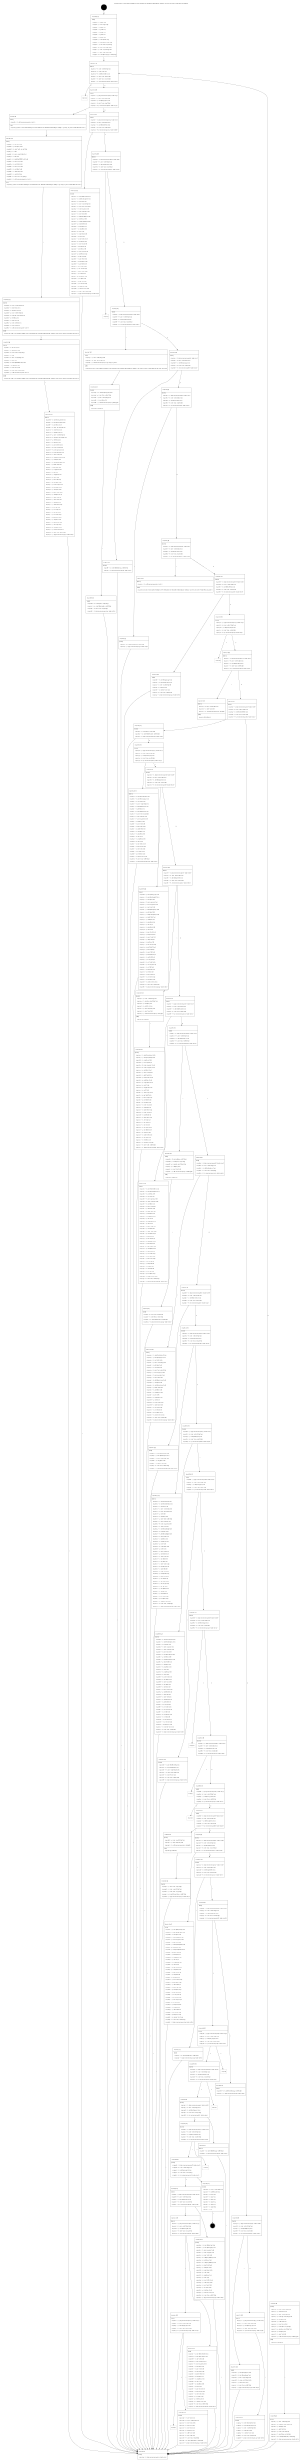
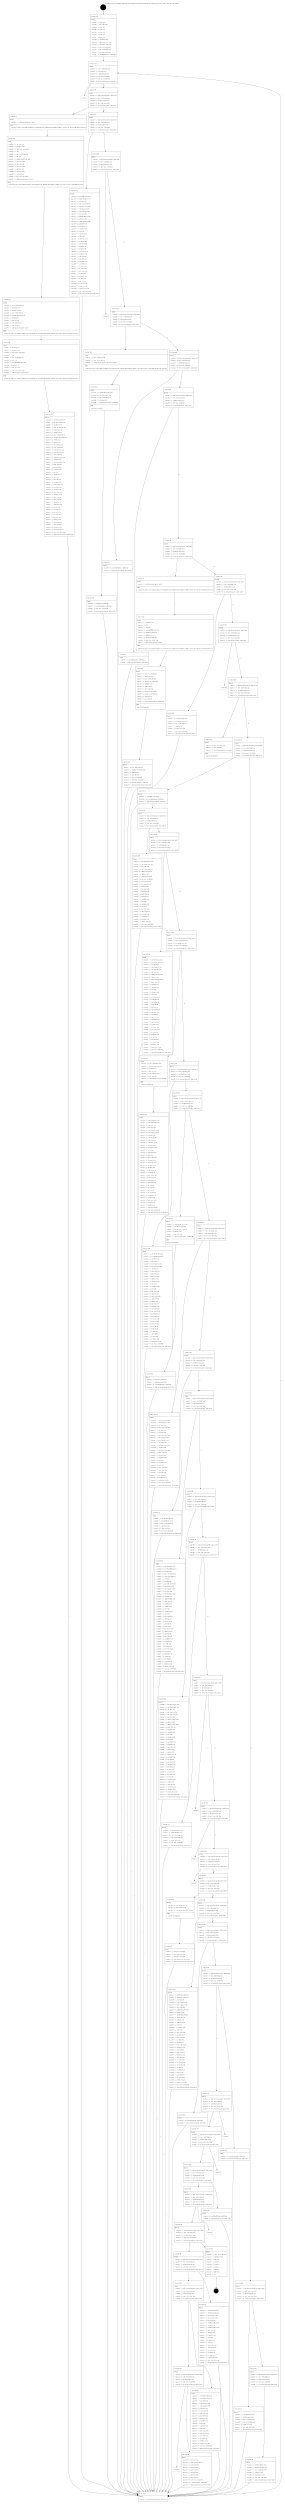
node "0x401c2e [40]": added
